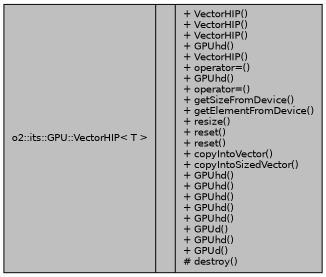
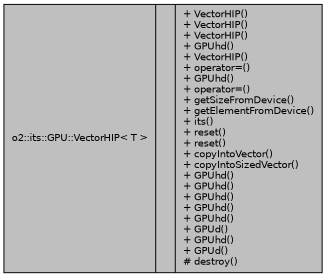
node "o2::its::GPU::VectorHIP< T >": text "+ resize()" -> "+ its()"
